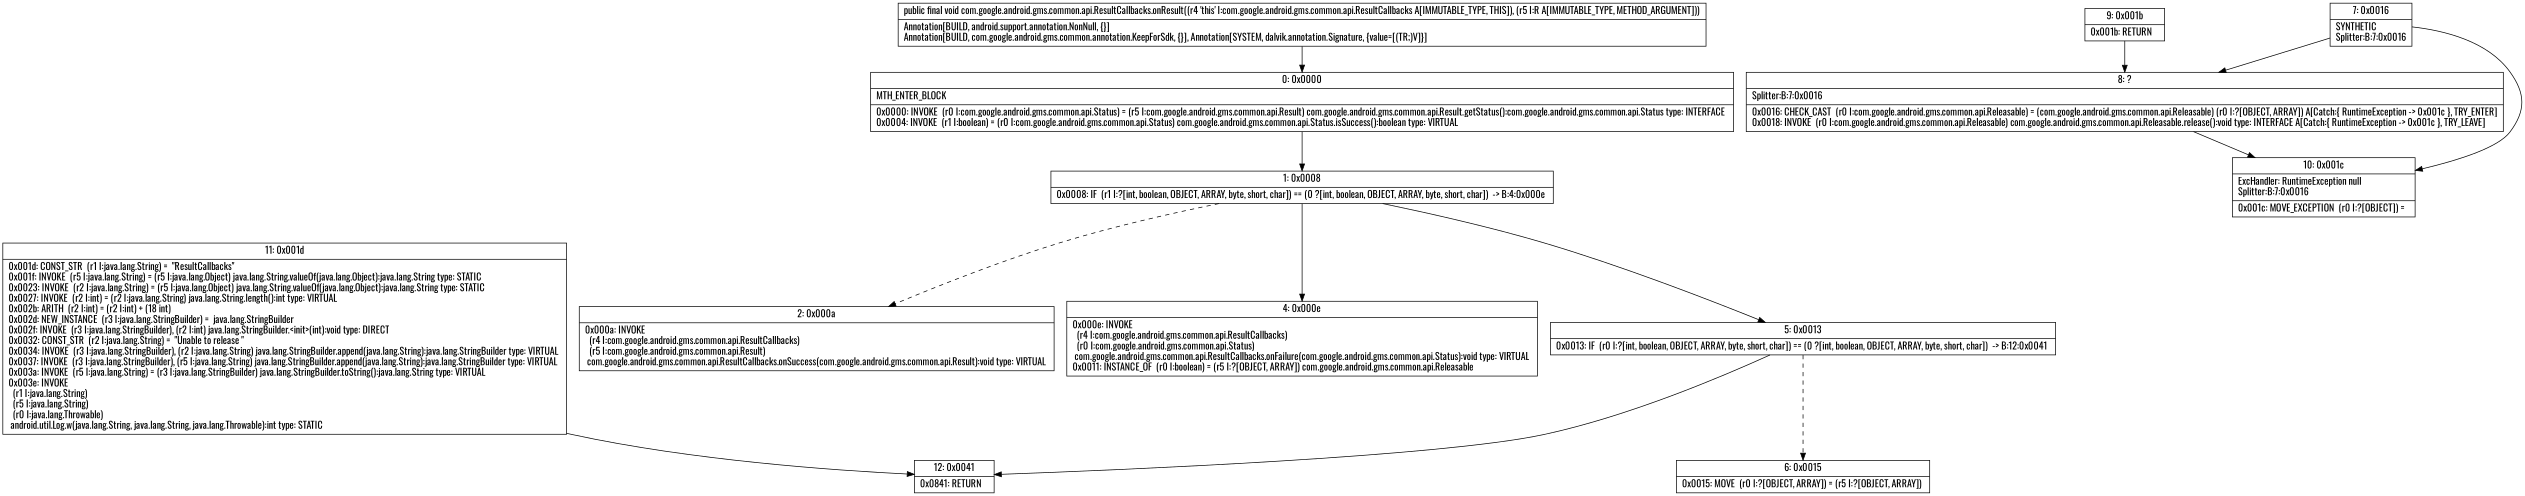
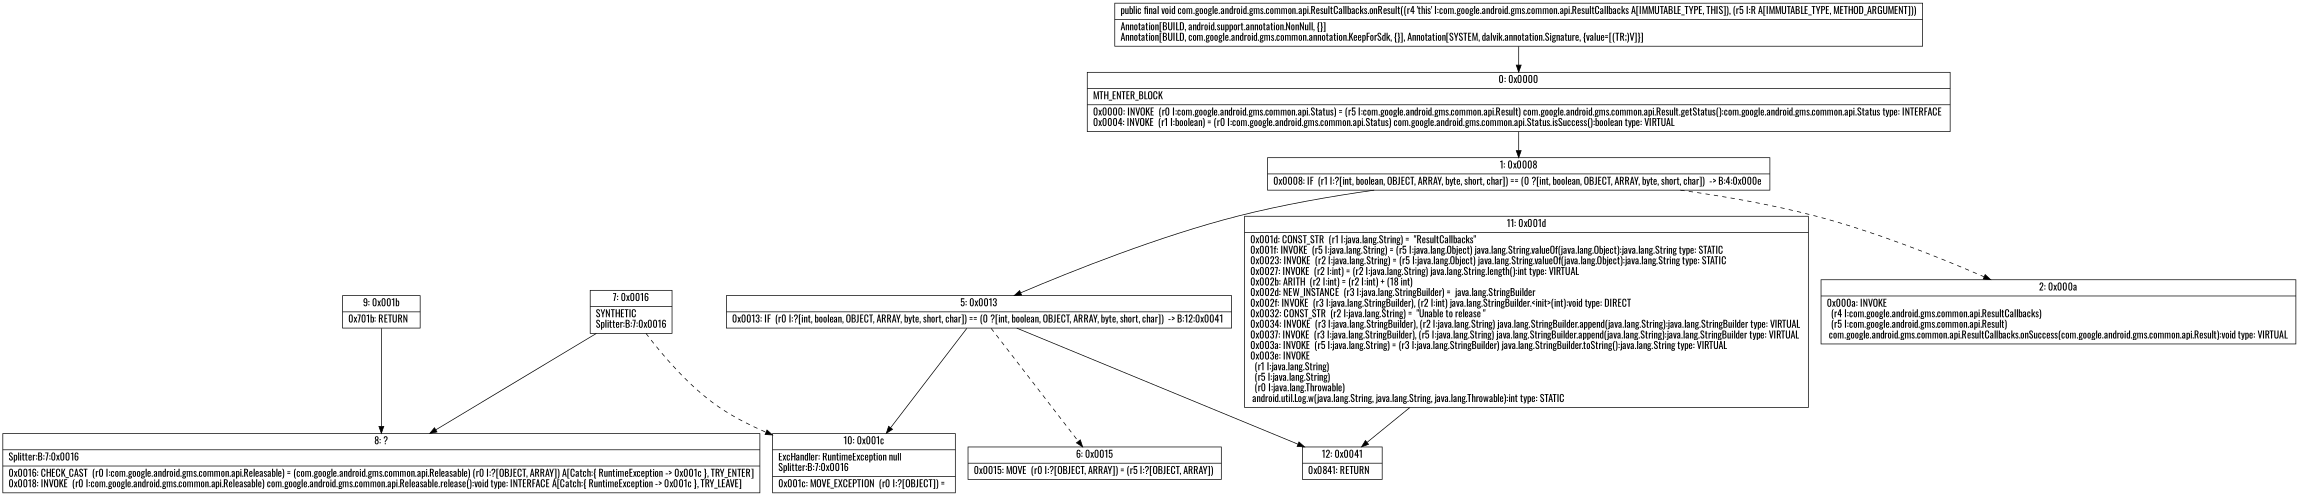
node "9: 0x001b": text "0x001b: RETURN" -> "0x701b: RETURN"
edge "7: 0x0016" -> "10: 0x001c": style solid -> dashed
edge "8: ?" -> "10: 0x001c": now "5: 0x0013" -> "10: 0x001c"
node "4: 0x000e": removed
